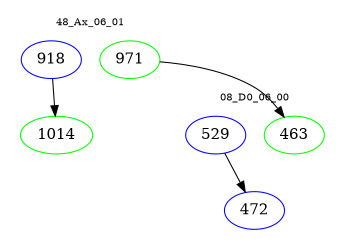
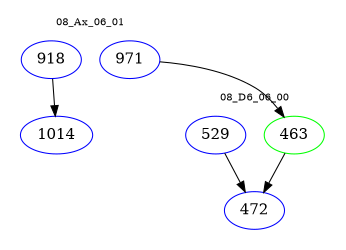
cluster "48_Ax_06_01": label "48_Ax_06_01" -> "08_Ax_06_01"
node "971": color green -> blue
cluster "08_D0_06_00": label "08_D0_06_00" -> "08_D6_06_00"
node "1014": color green -> blue
edge "463" -> "472": added
